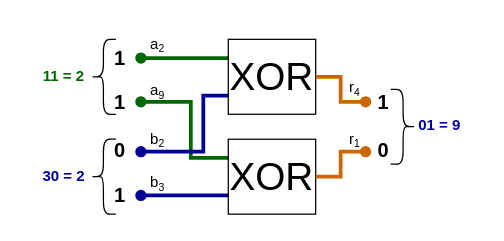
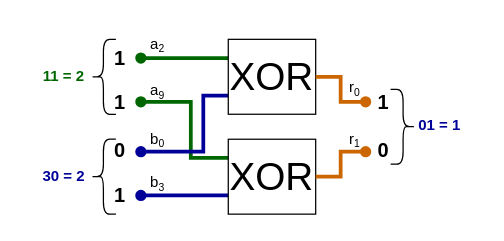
node "r4": label "r4" -> "r0"
node "01 = 9": label "01 = 9" -> "01 = 1"
node "b2": label "b2" -> "b0"
